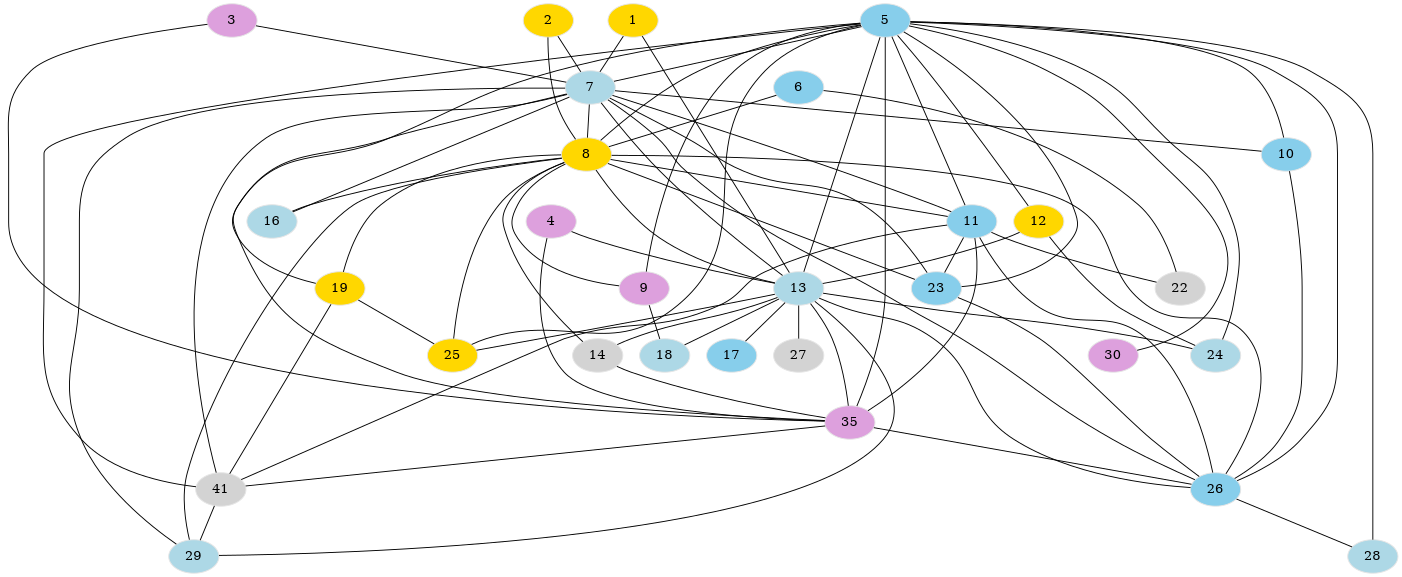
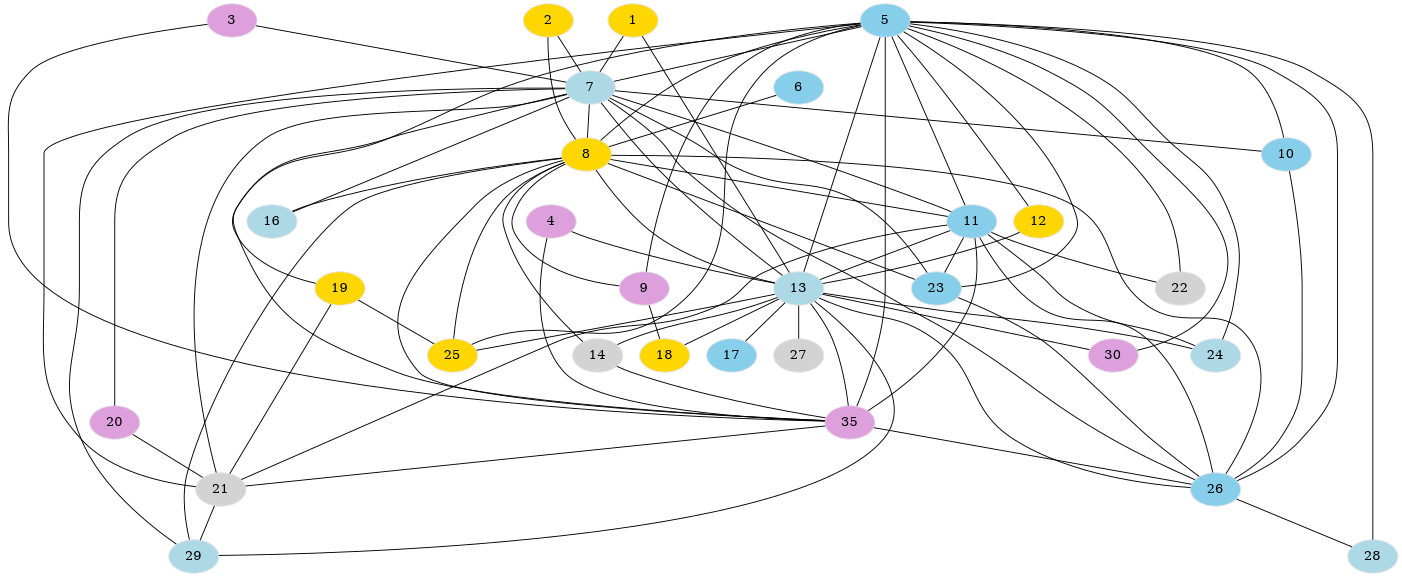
edge "6" -- "22": now "5" -- "22"
edge "8" -- "19": now "8" -- "35"
edge "11" -- "13": added
edge "12" -- "24": now "11" -- "24"
edge "13" -- "30": added
node "18": fillcolor lightblue -> gold
node "20": added
node "41": label "41" -> "21"
